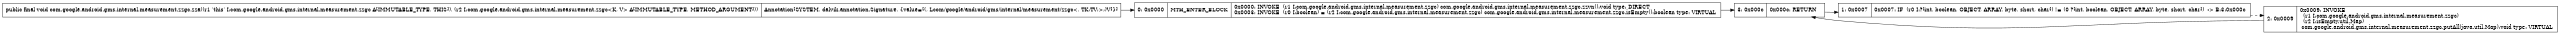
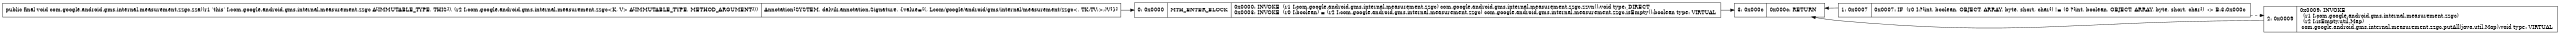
edge "3: 0x000c" -> "1: 0x0007": reversed
